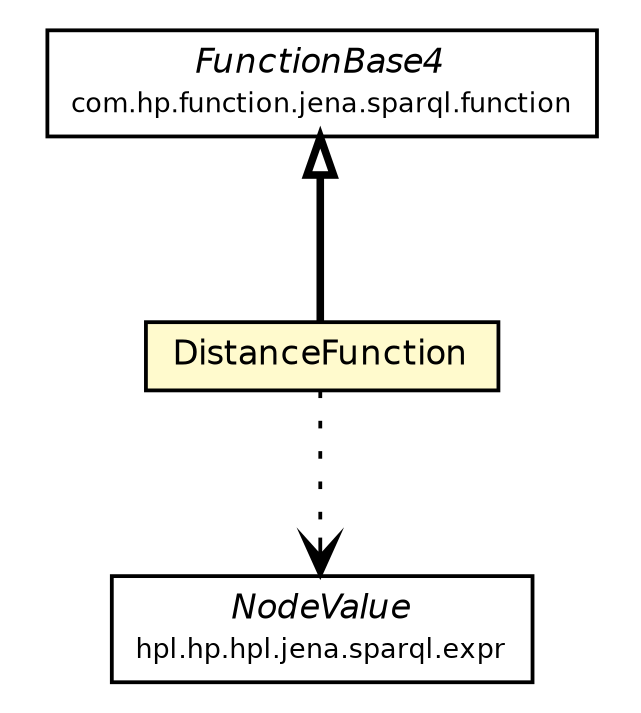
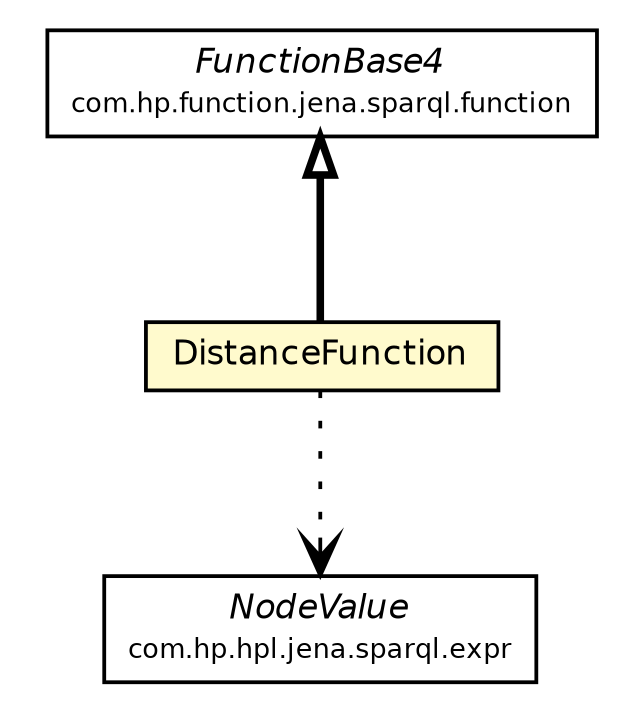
node "NodeValue": text "hpl.hp.hpl.jena.sparql.expr" -> "com.hp.hpl.jena.sparql.expr"
